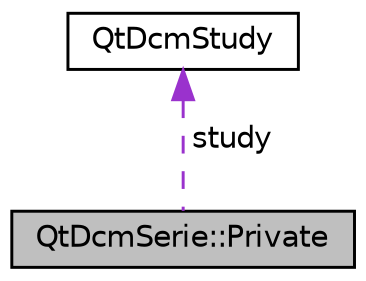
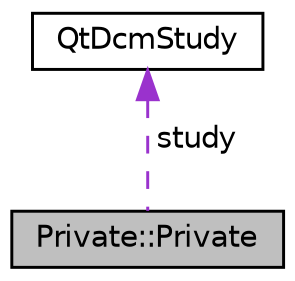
node "QtDcmSerie::Private": label "QtDcmSerie::Private" -> "Private::Private"
